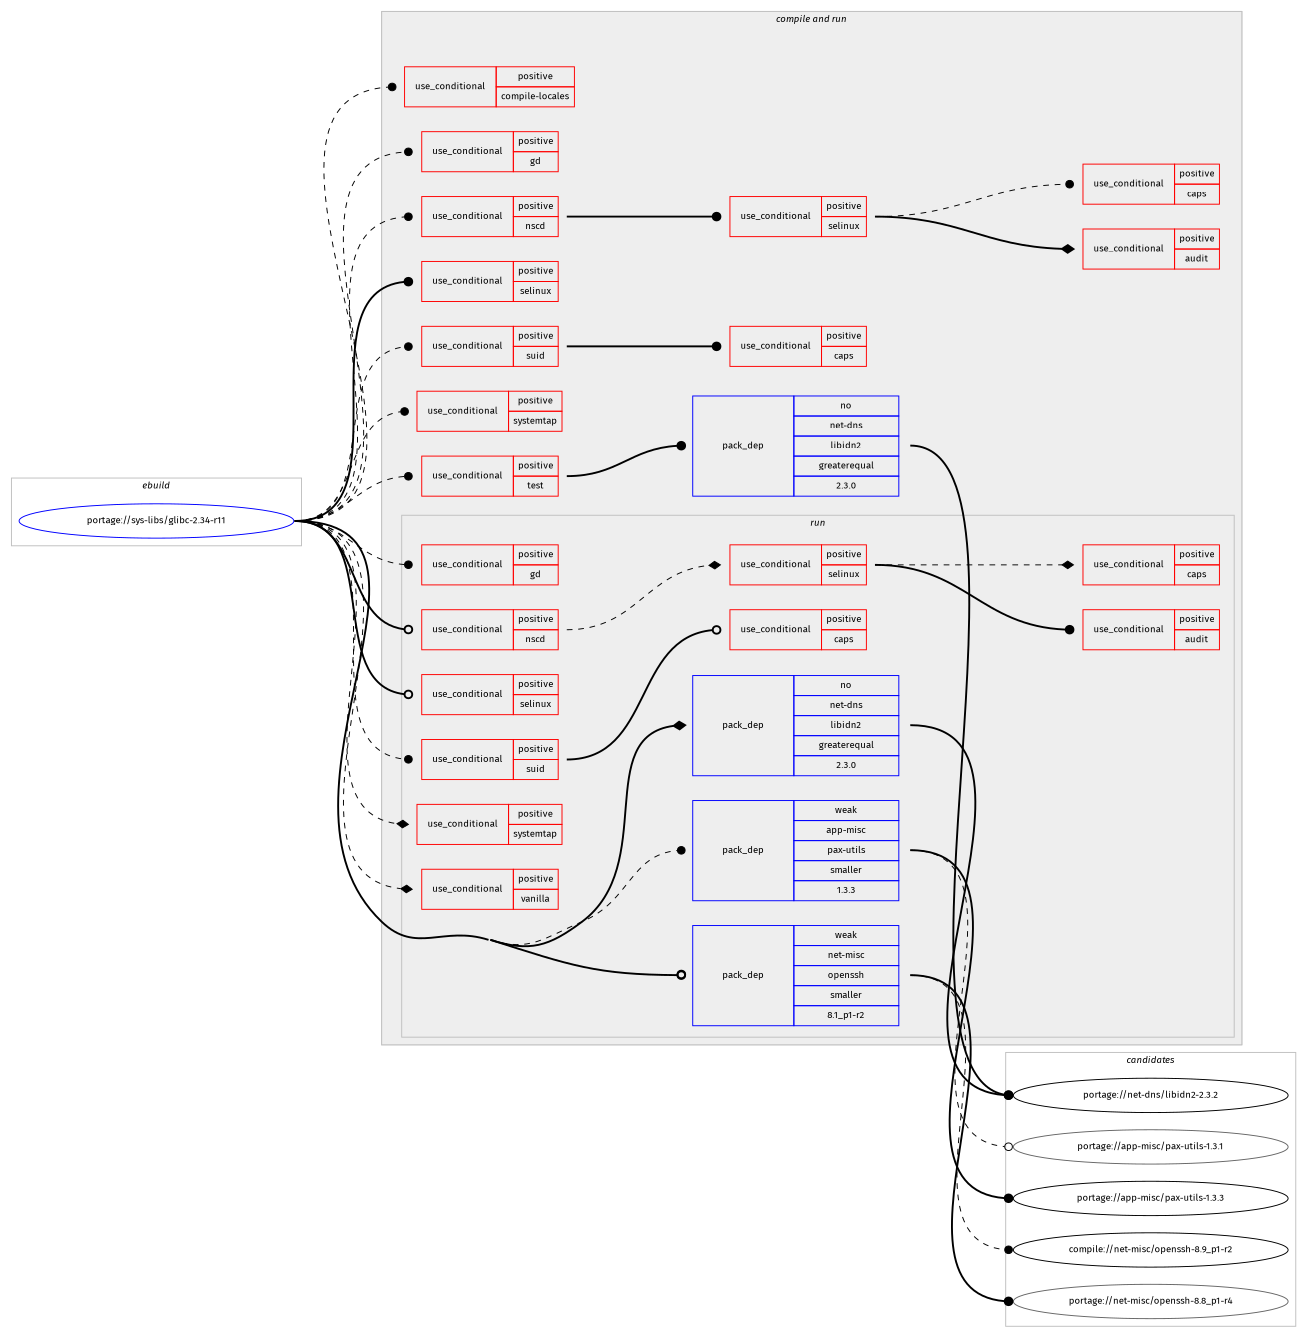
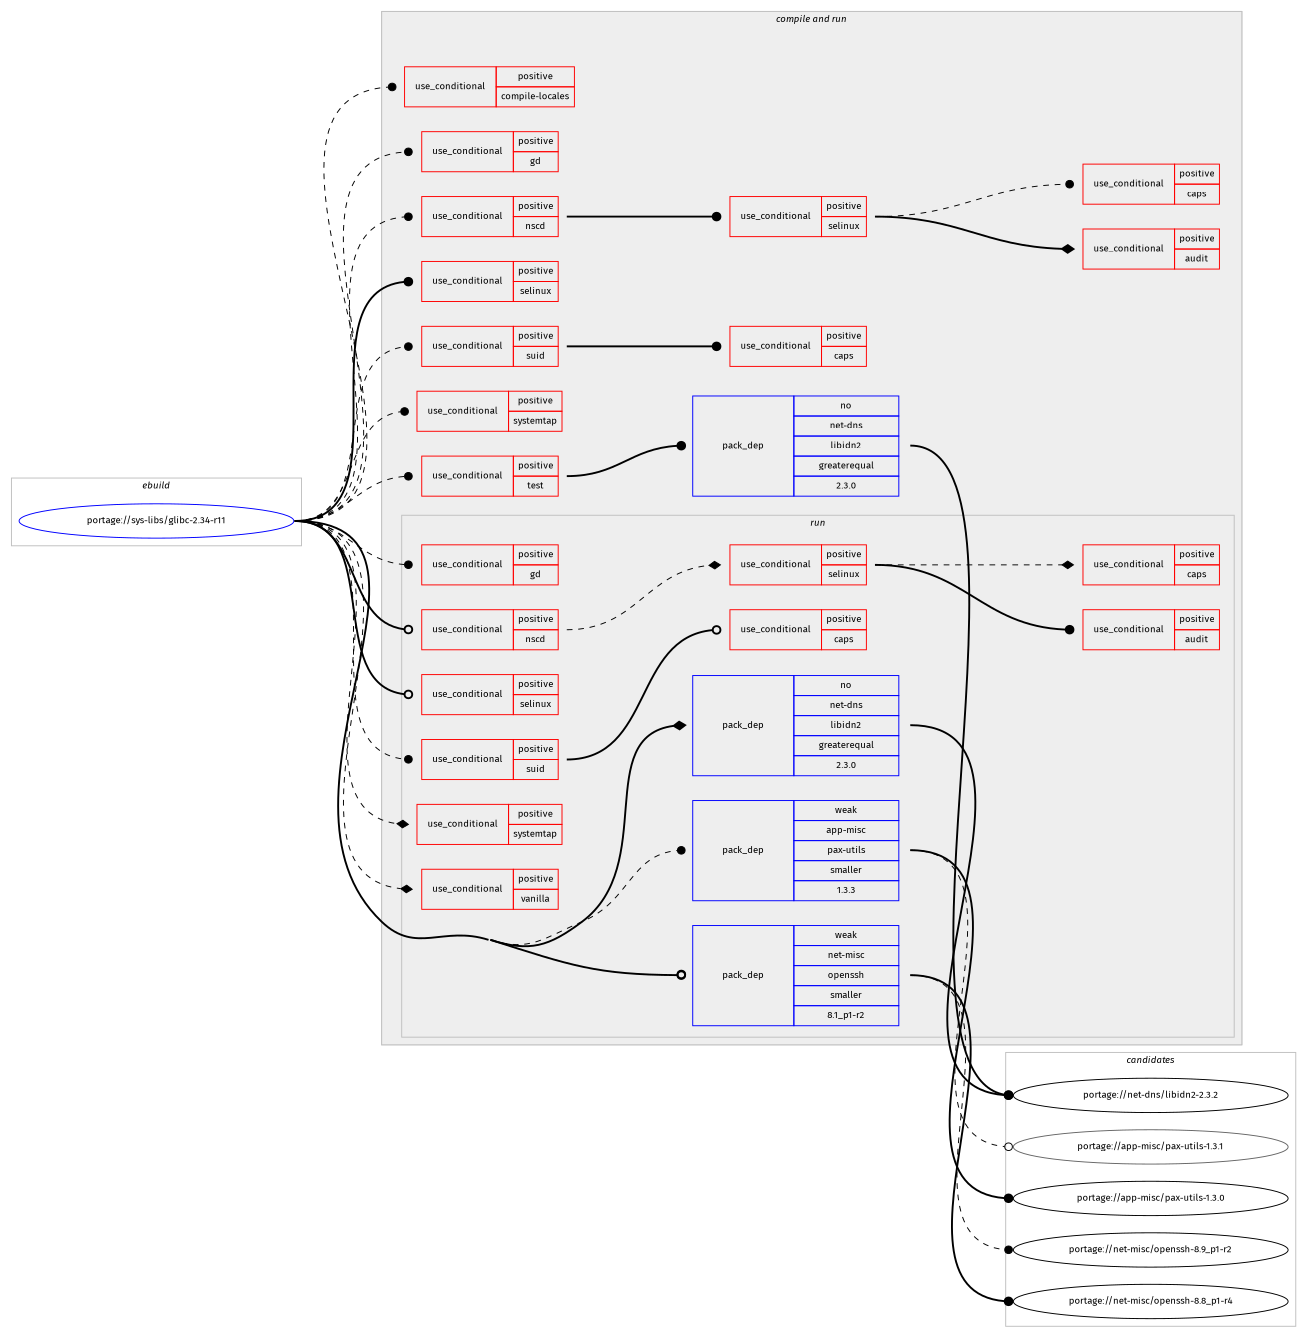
node "portage://app-misc/pax-utils-1.3.3": label "portage://app-misc/pax-utils-1.3.3" -> "portage://app-misc/pax-utils-1.3.0"
node "compile://net-misc/openssh-8.9_p1-r2": label "compile://net-misc/openssh-8.9_p1-r2" -> "portage://net-misc/openssh-8.9_p1-r2"
node "portage://net-misc/openssh-8.8_p1-r4": color gray40 -> black
